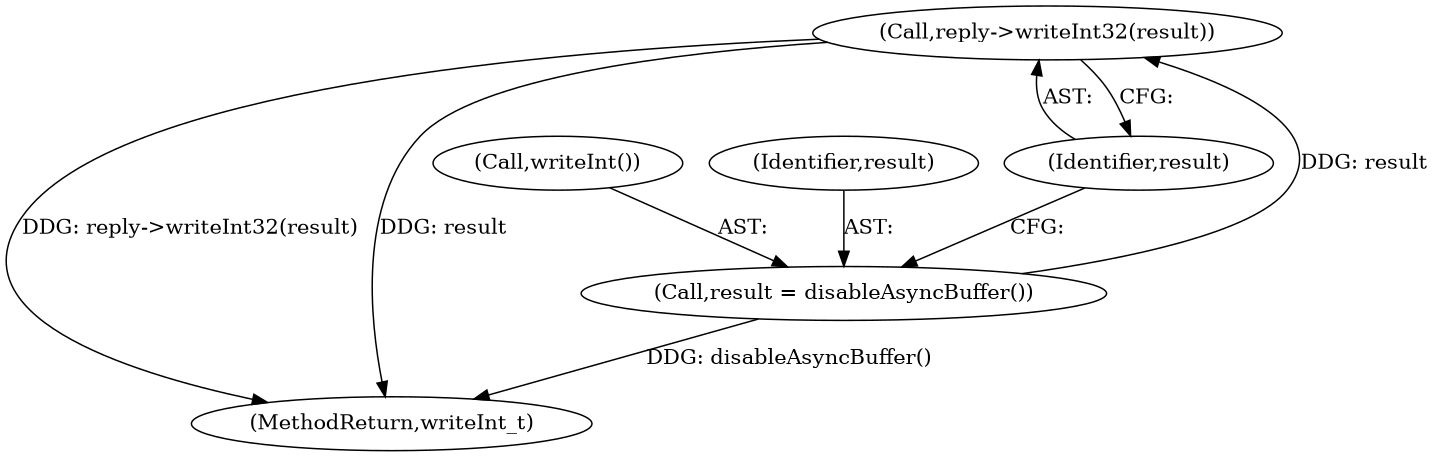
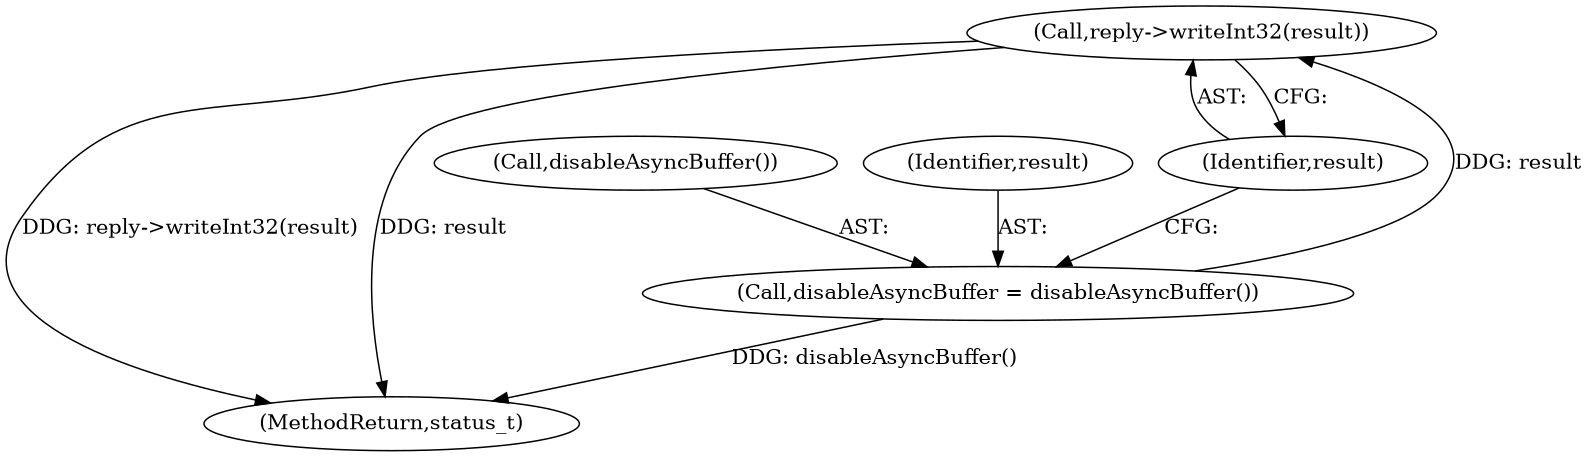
node "(Call,writeInt())": label "(Call,writeInt())" -> "(Call,disableAsyncBuffer())"
node "(Call,result = disableAsyncBuffer())": label "(Call,result = disableAsyncBuffer())" -> "(Call,disableAsyncBuffer = disableAsyncBuffer())"
node "(MethodReturn,writeInt_t)": label "(MethodReturn,writeInt_t)" -> "(MethodReturn,status_t)"
